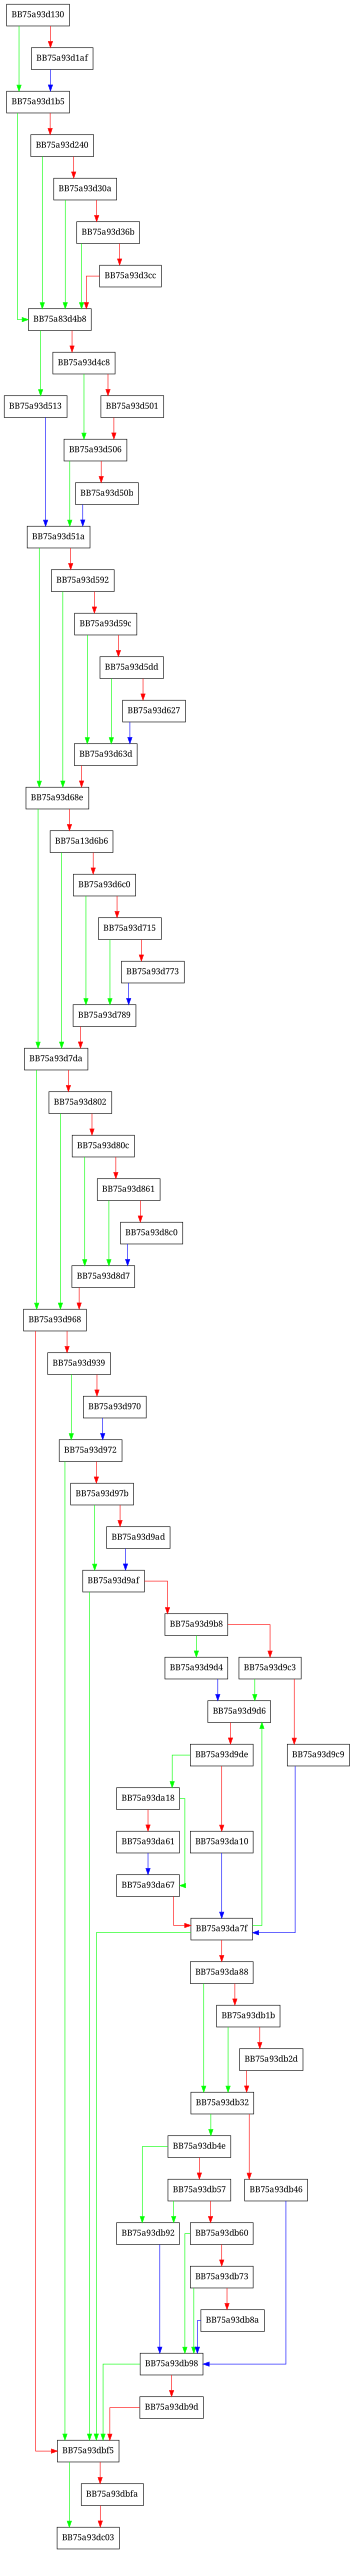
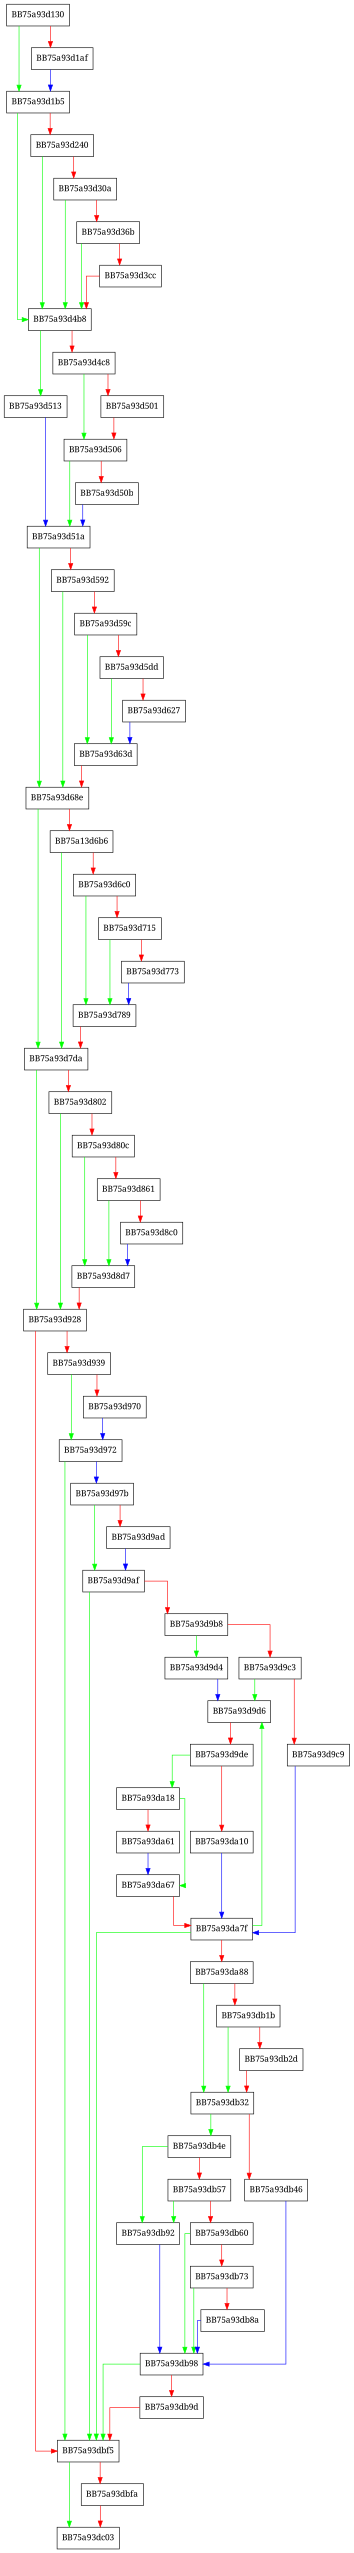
node "BB75a83d4b8": label "BB75a83d4b8" -> "BB75a93d4b8"
node "BB75a93d968": label "BB75a93d968" -> "BB75a93d928"
edge "BB75a93d972" -> "BB75a93d97b": color red -> blue
